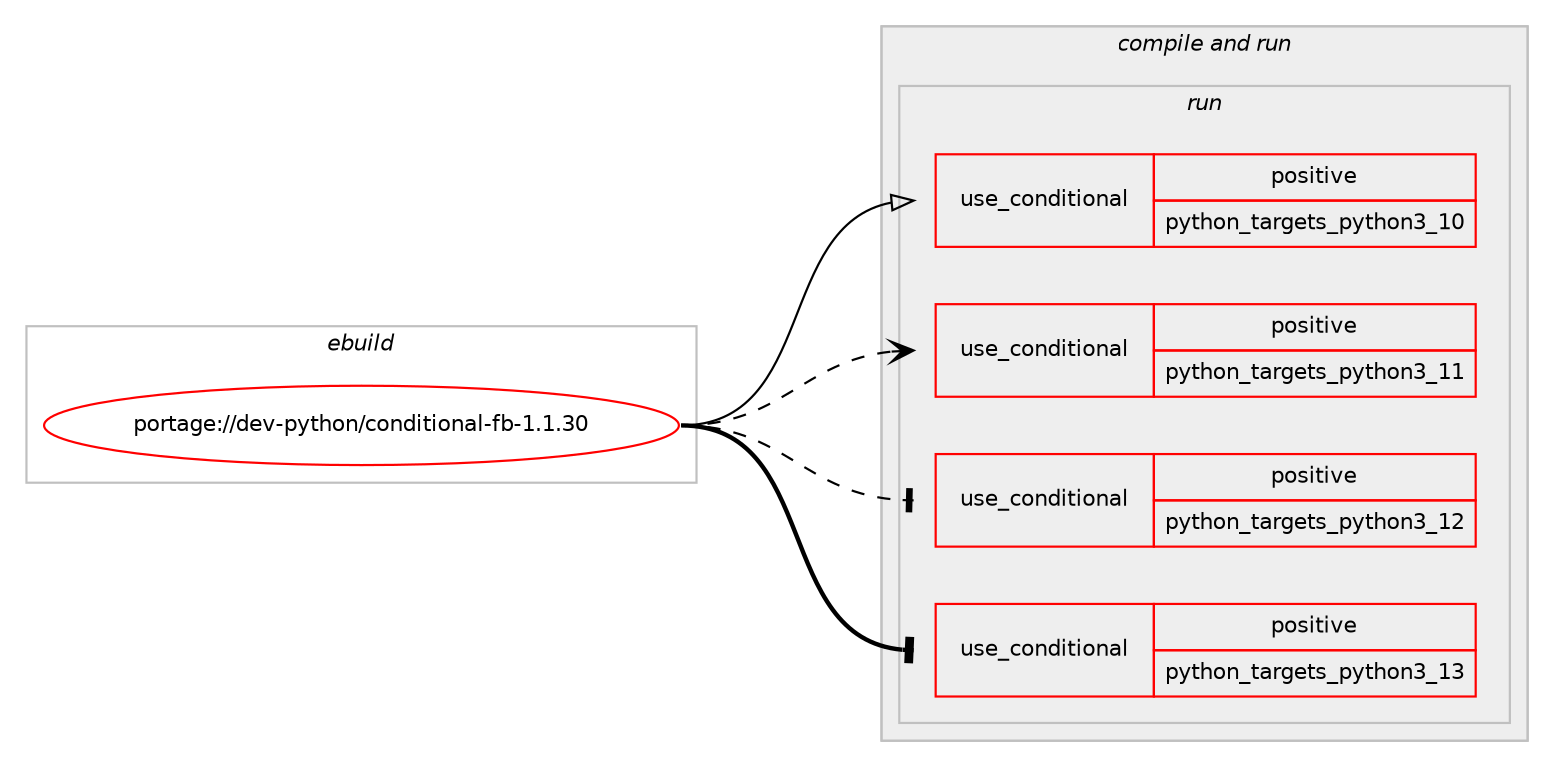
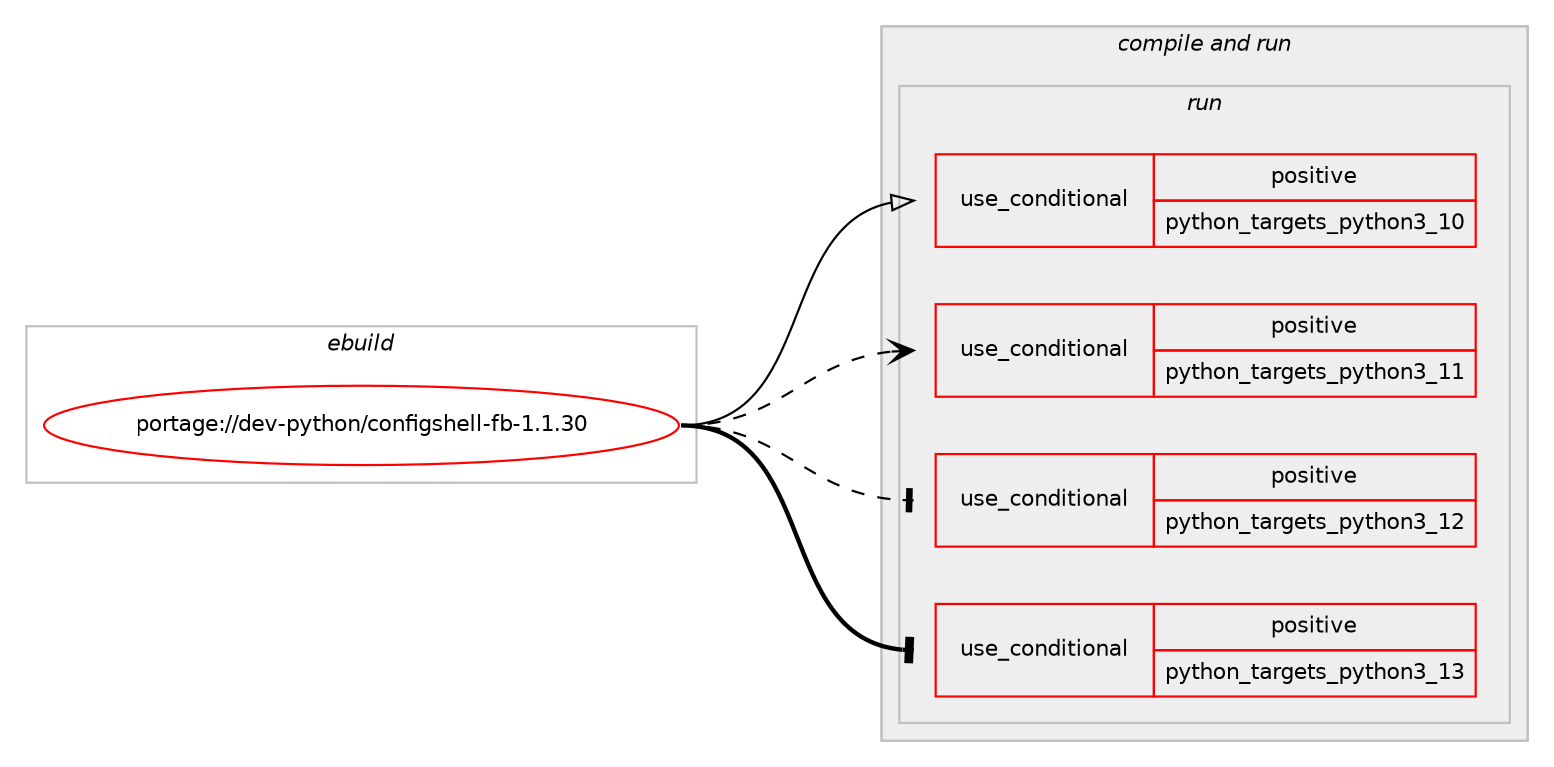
node "portage://dev-python/conditional-fb-1.1.30": label "portage://dev-python/conditional-fb-1.1.30" -> "portage://dev-python/configshell-fb-1.1.30"
